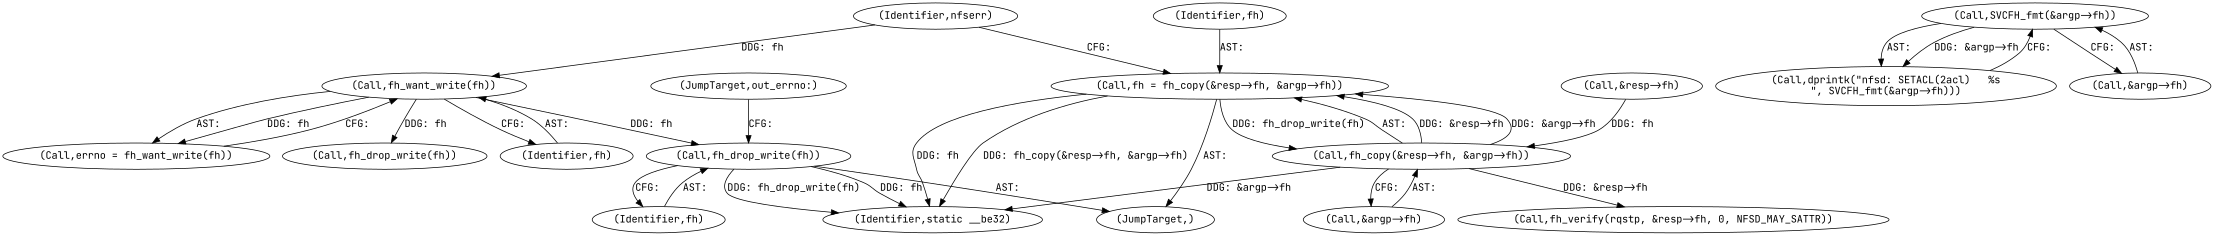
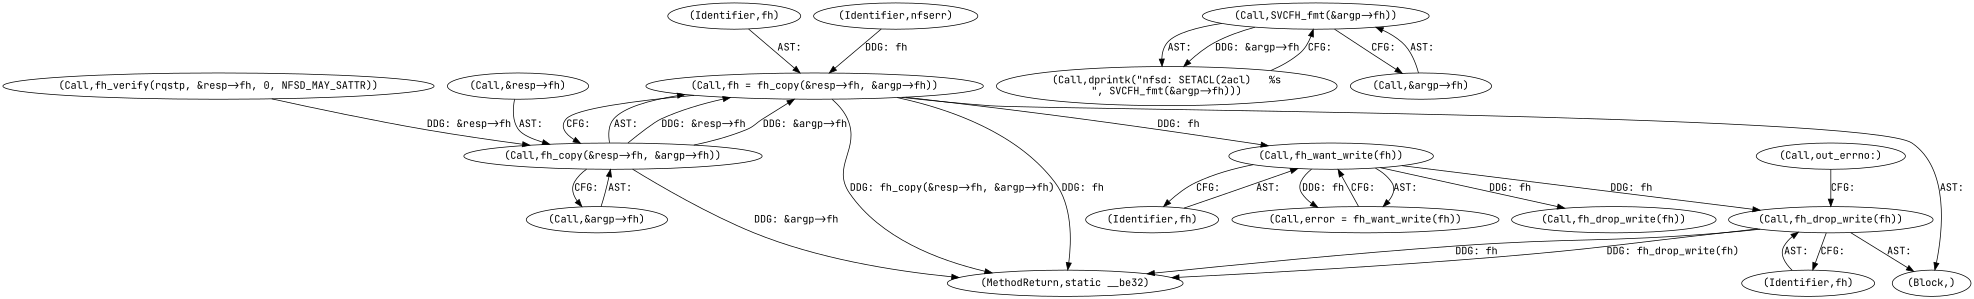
edge "(Identifier,nfserr)" -> "(Call,fh = fh_copy(&resp->fh, &argp->fh))": label "CFG: " -> "DDG: fh"
edge "(Identifier,nfserr)" -> "(Call,fh_want_write(fh))": now "(Call,fh = fh_copy(&resp->fh, &argp->fh))" -> "(Call,fh_want_write(fh))"
node "(JumpTarget,out_errno:)": label "(JumpTarget,out_errno:)" -> "(Call,out_errno:)"
edge "(Call,fh = fh_copy(&resp->fh, &argp->fh))" -> "(Call,fh_copy(&resp->fh, &argp->fh))": label "DDG: fh_drop_write(fh)" -> "CFG: "
edge "(Call,&resp->fh)" -> "(Call,fh_copy(&resp->fh, &argp->fh))": label "DDG: fh" -> "AST: "
node "(Call,errno = fh_want_write(fh))": label "(Call,errno = fh_want_write(fh))" -> "(Call,error = fh_want_write(fh))"
edge "(Call,fh_copy(&resp->fh, &argp->fh))" -> "(Call,fh_verify(rqstp, &resp->fh, 0, NFSD_MAY_SATTR))": reversed
node "(Identifier,static __be32)": label "(Identifier,static __be32)" -> "(MethodReturn,static __be32)"
node "(JumpTarget,)": label "(JumpTarget,)" -> "(Block,)"
